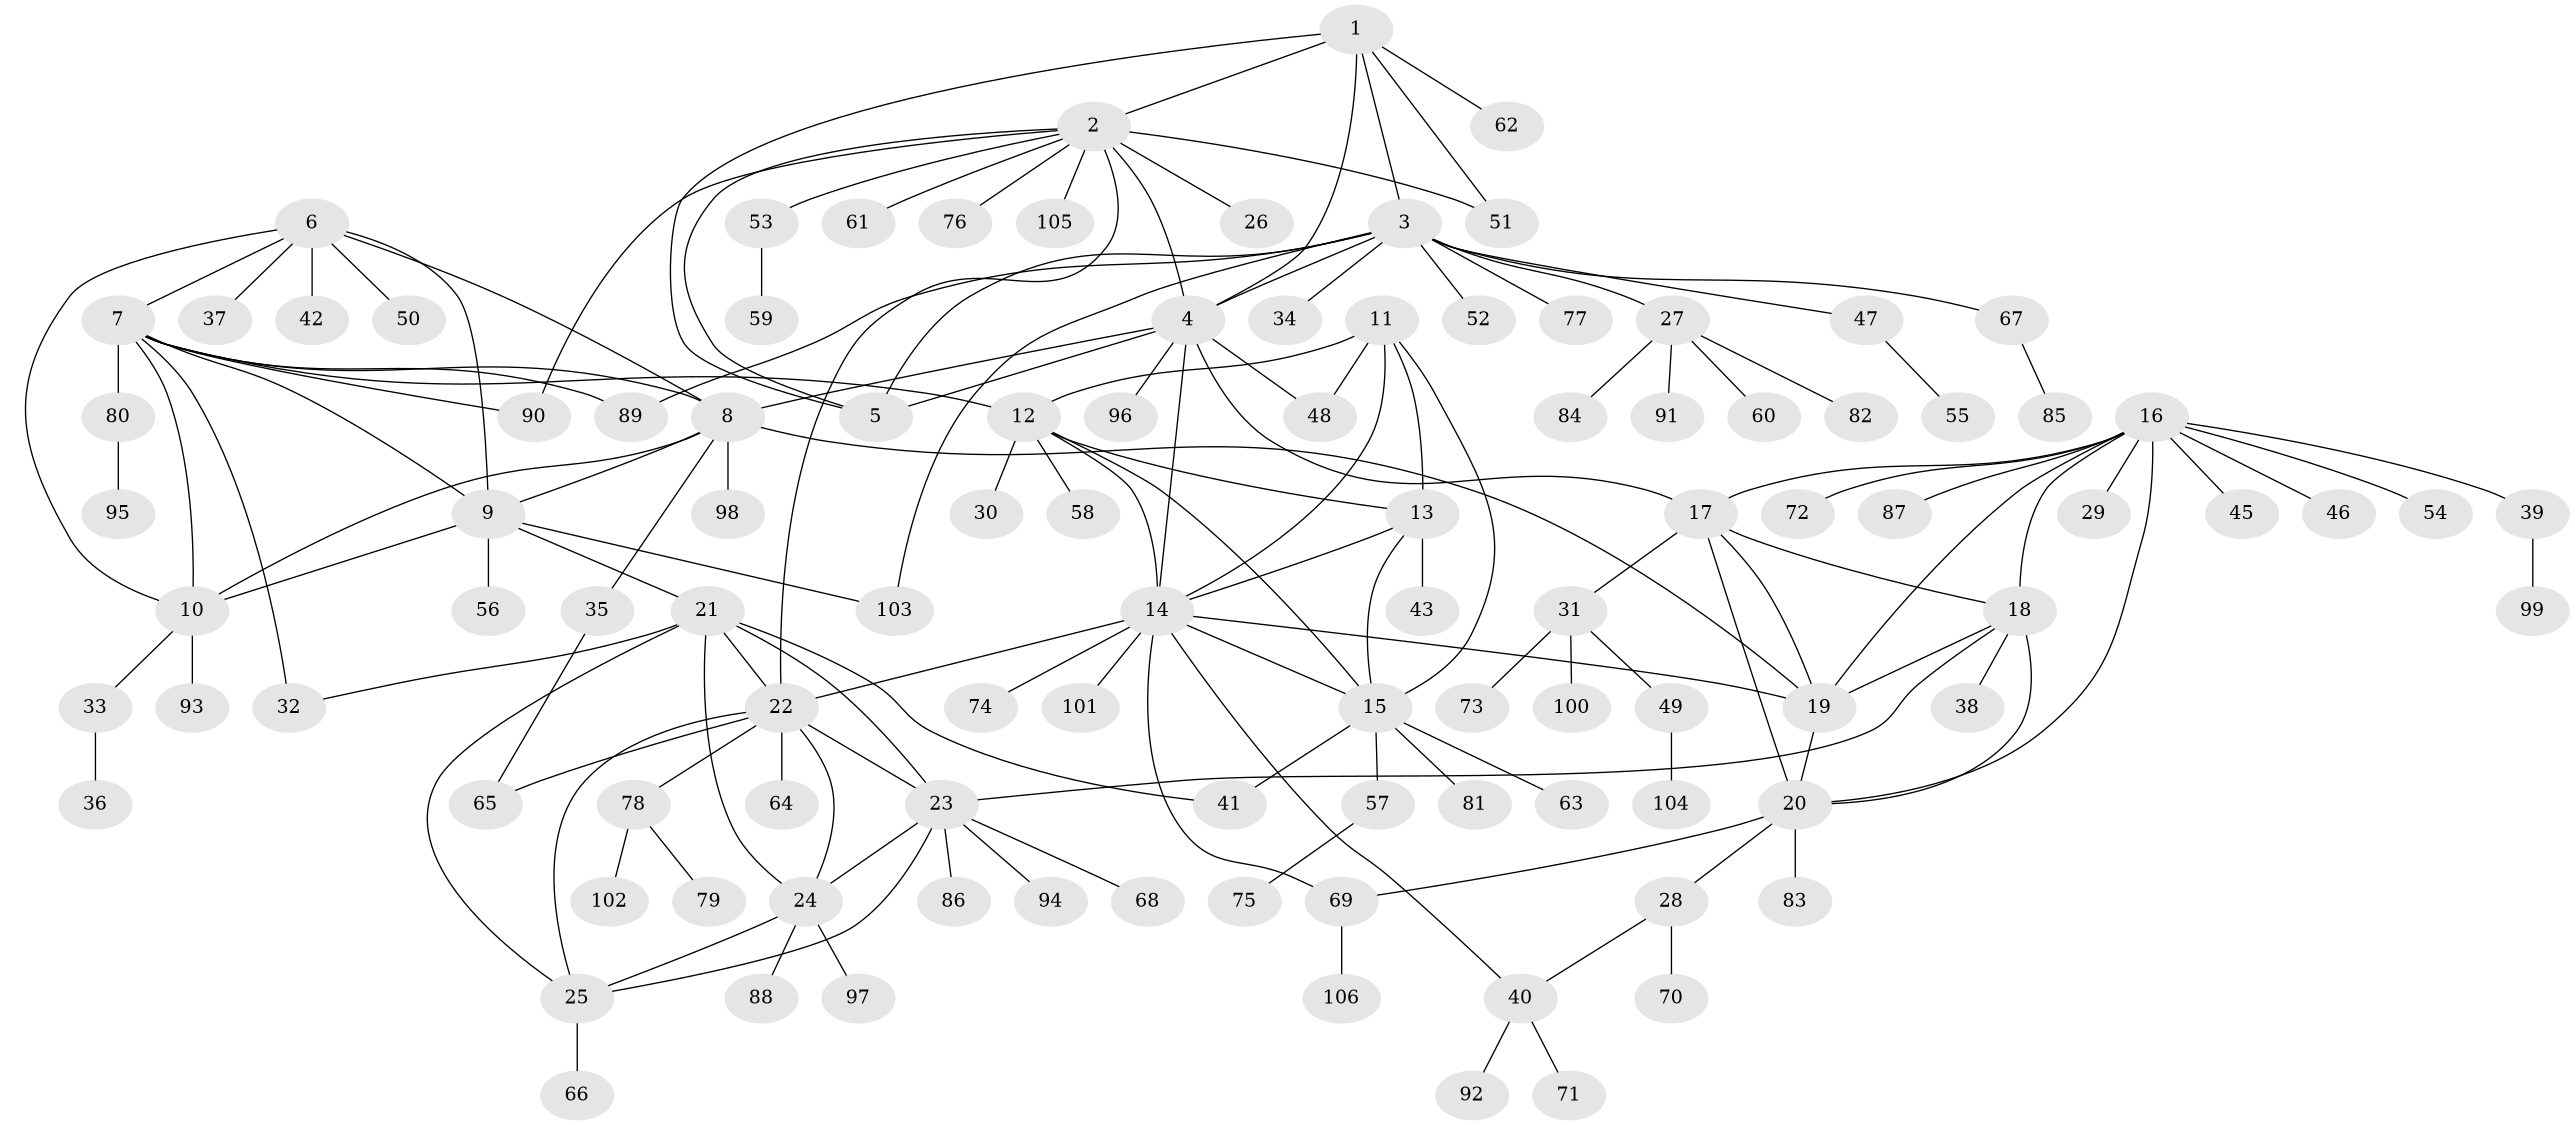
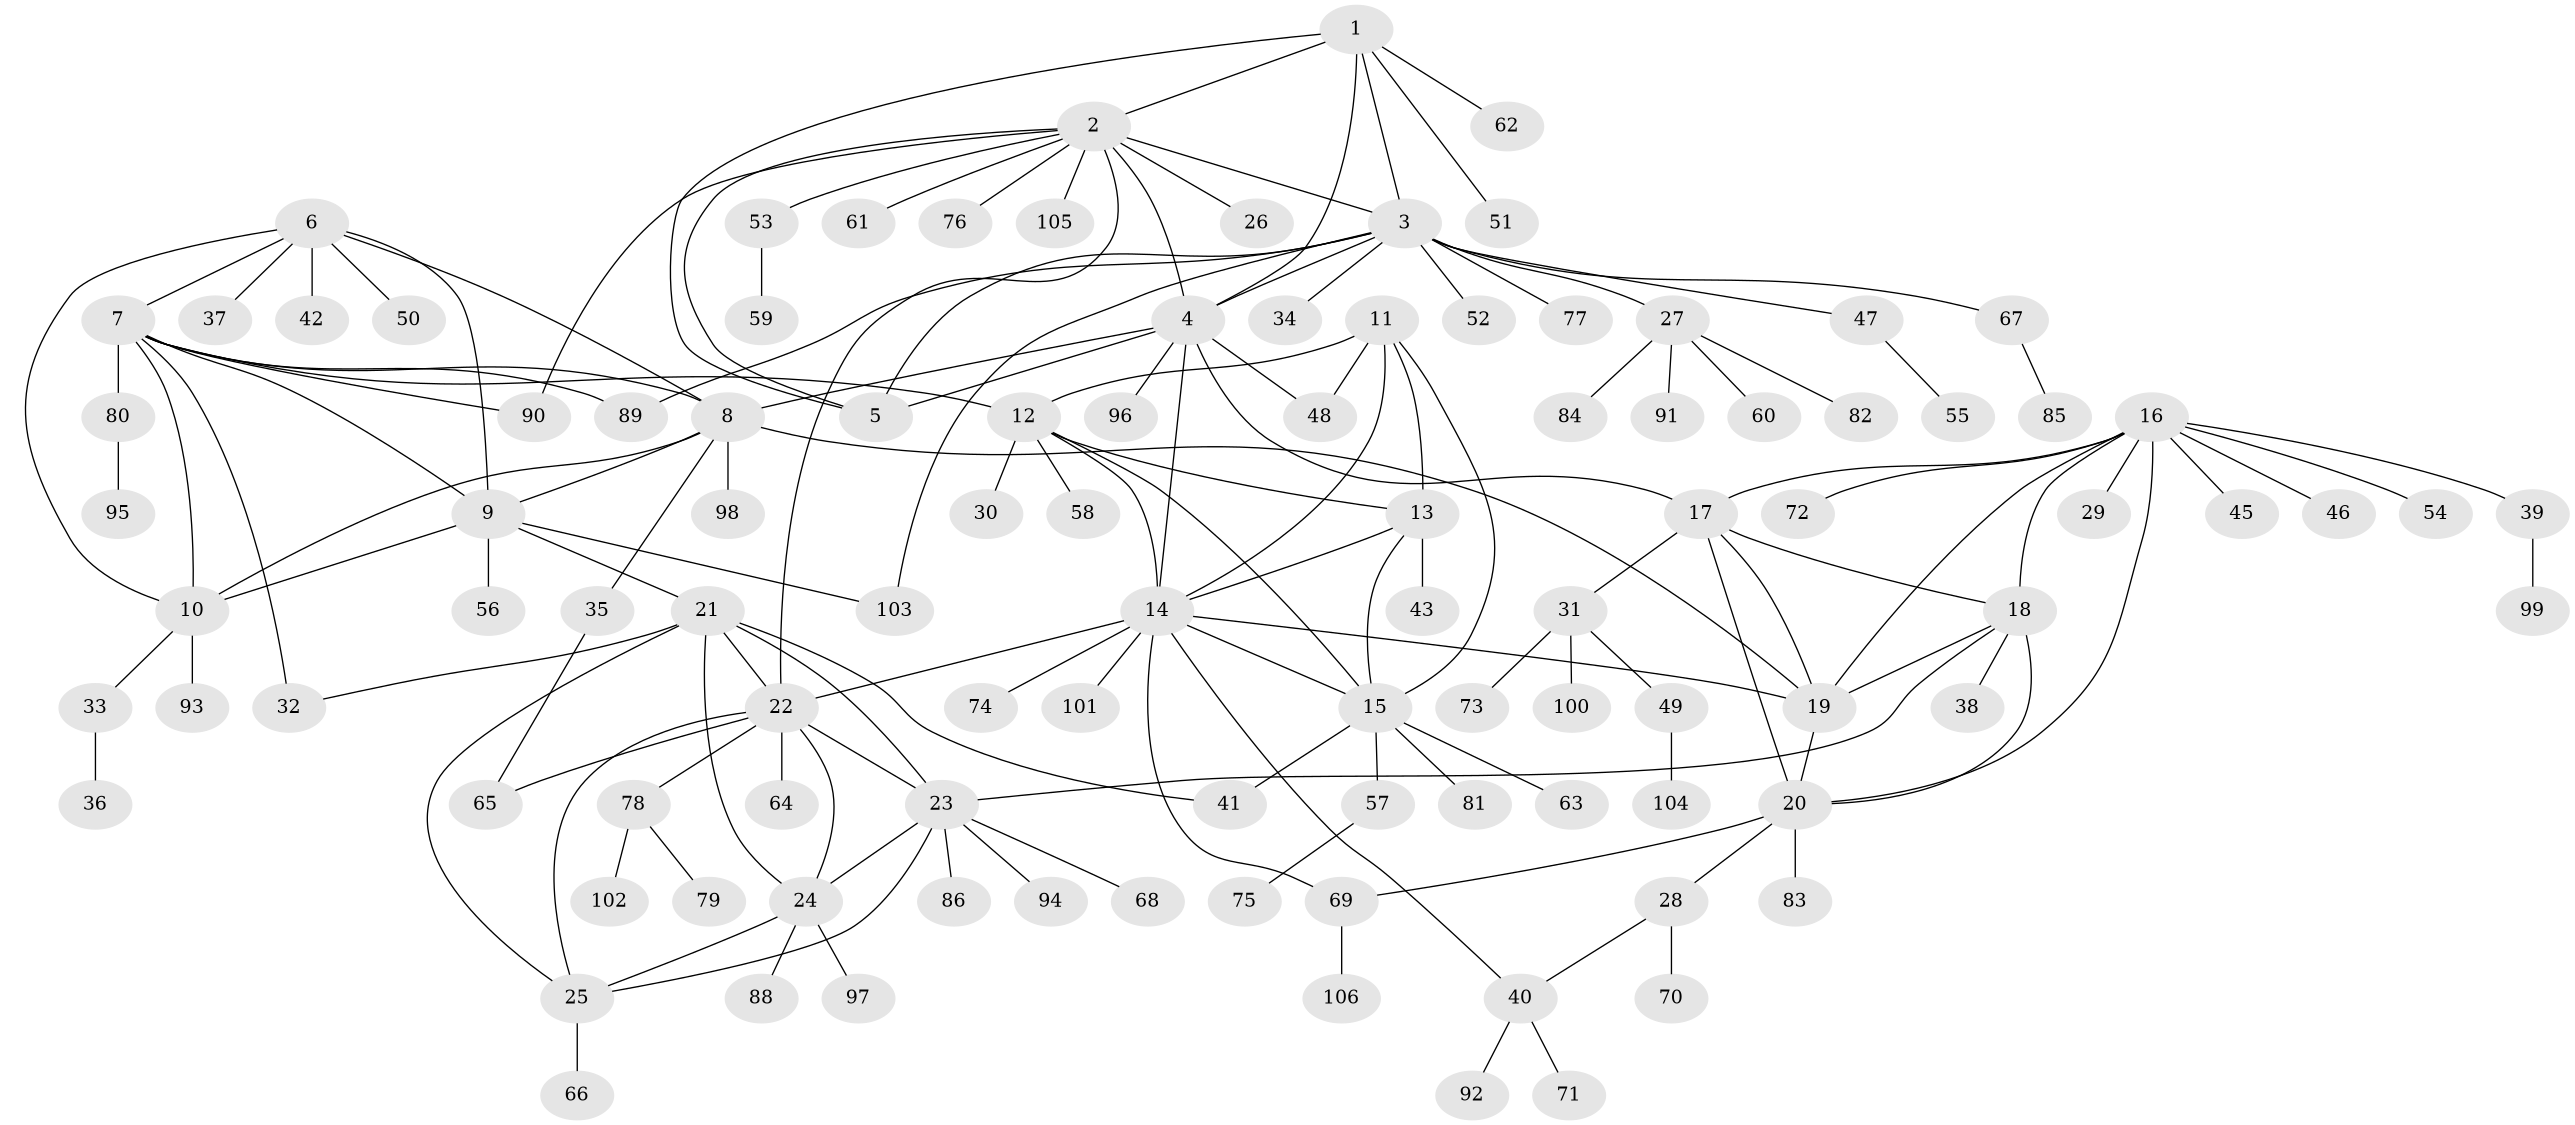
edge "2" -- "51": now "2" -- "3"
node "87": removed
